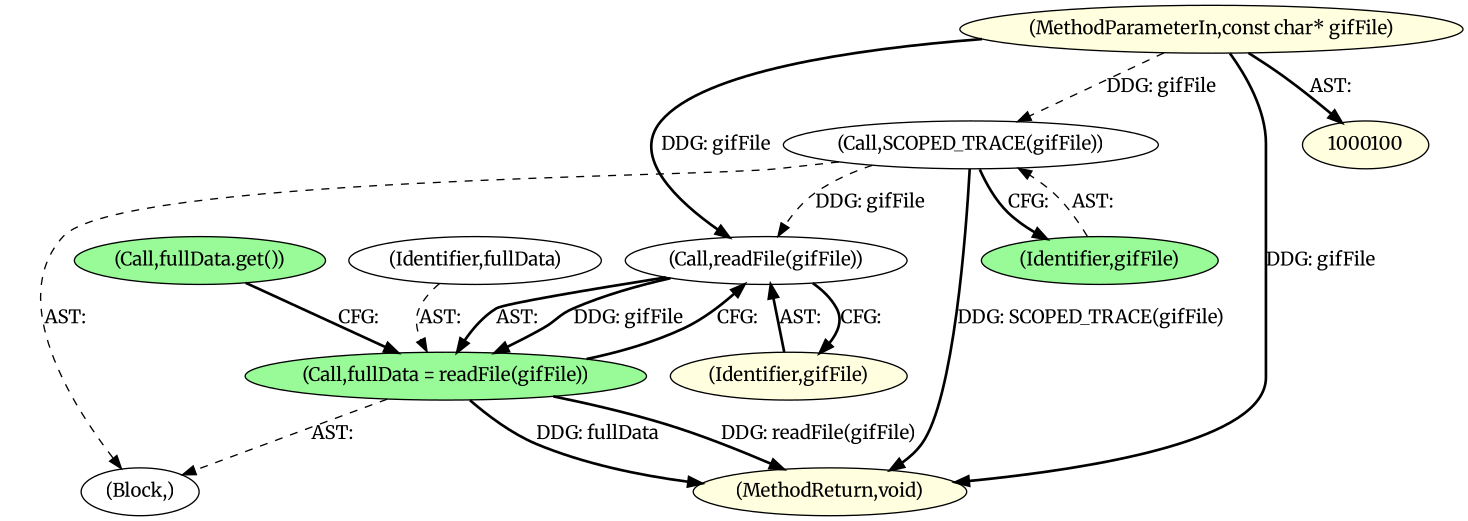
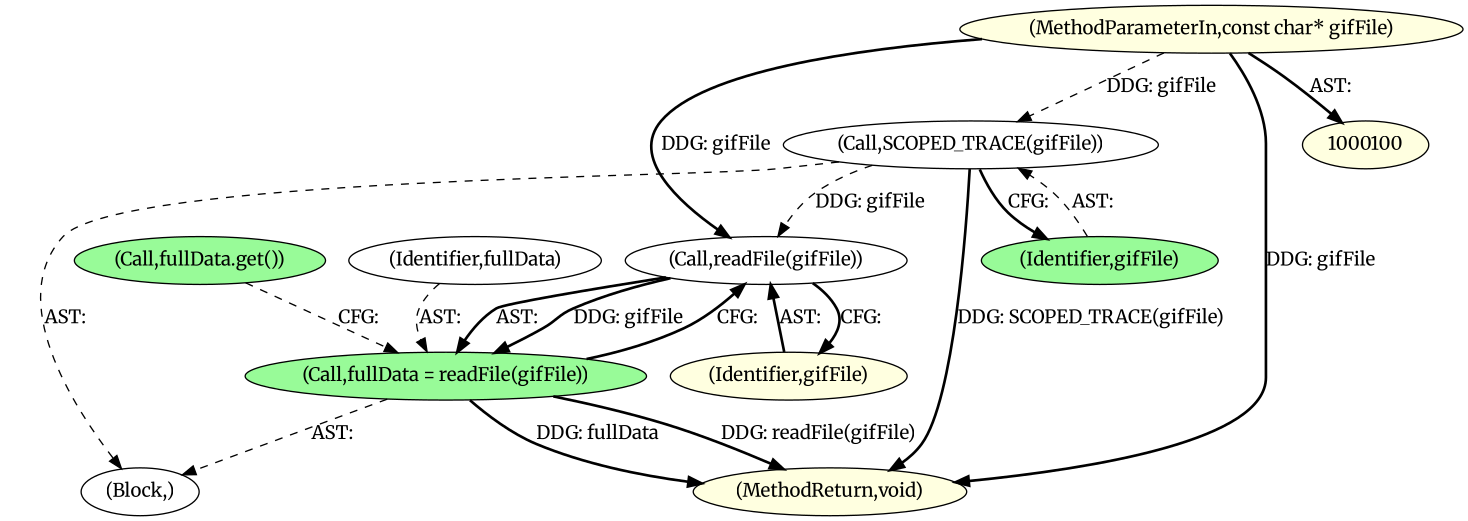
edge "(Call,fullData.get())" -> "(Call,fullData = readFile(gifFile))": style bold -> dashed
